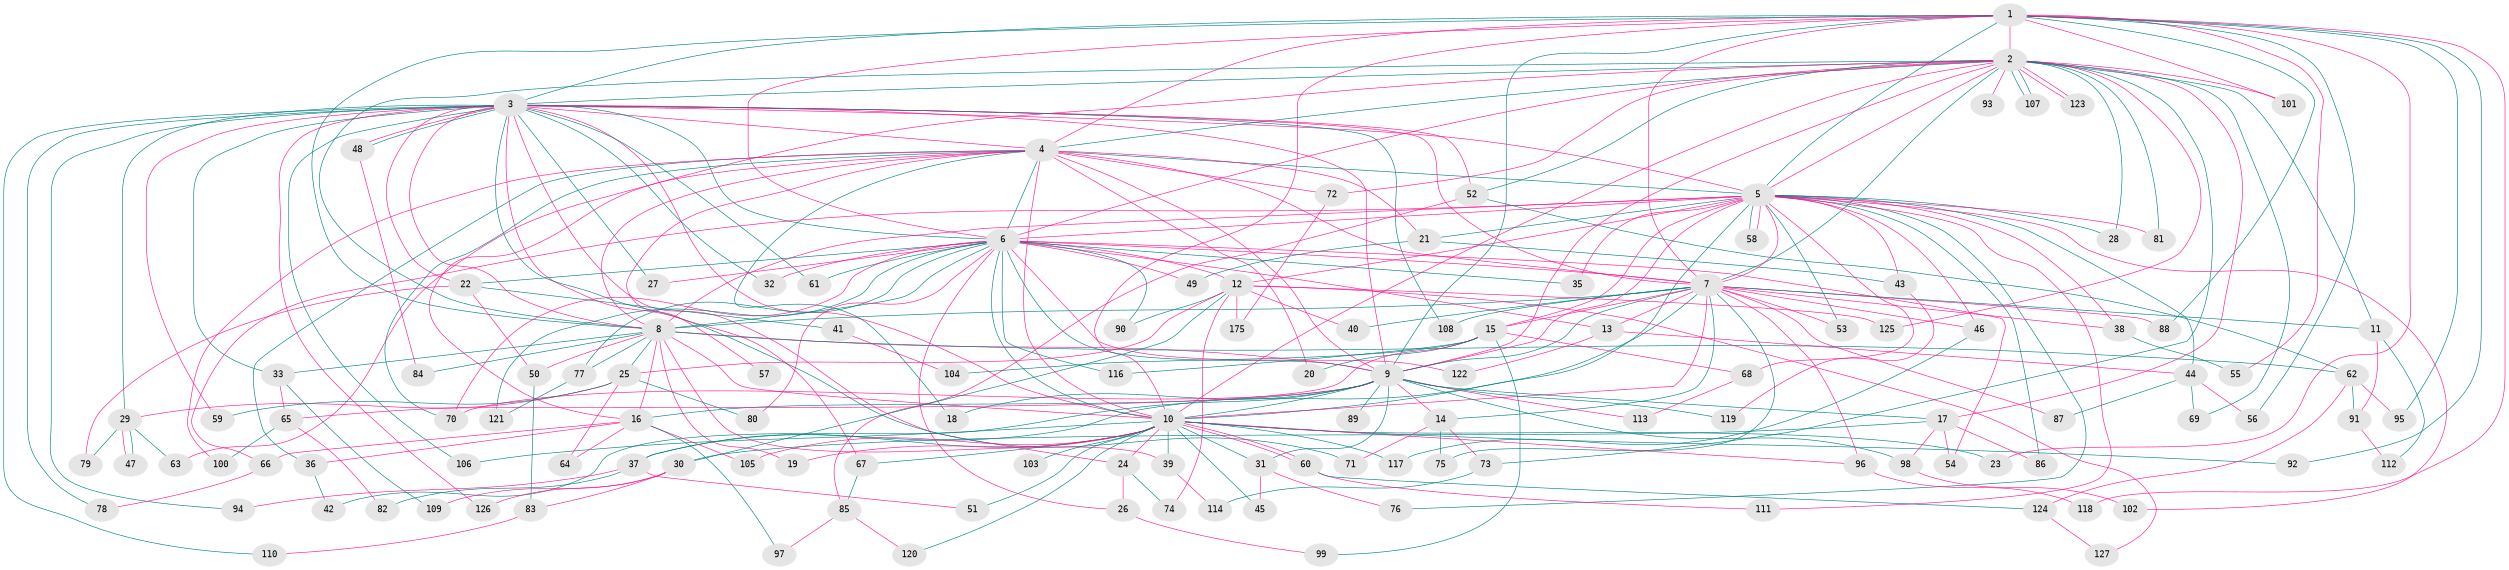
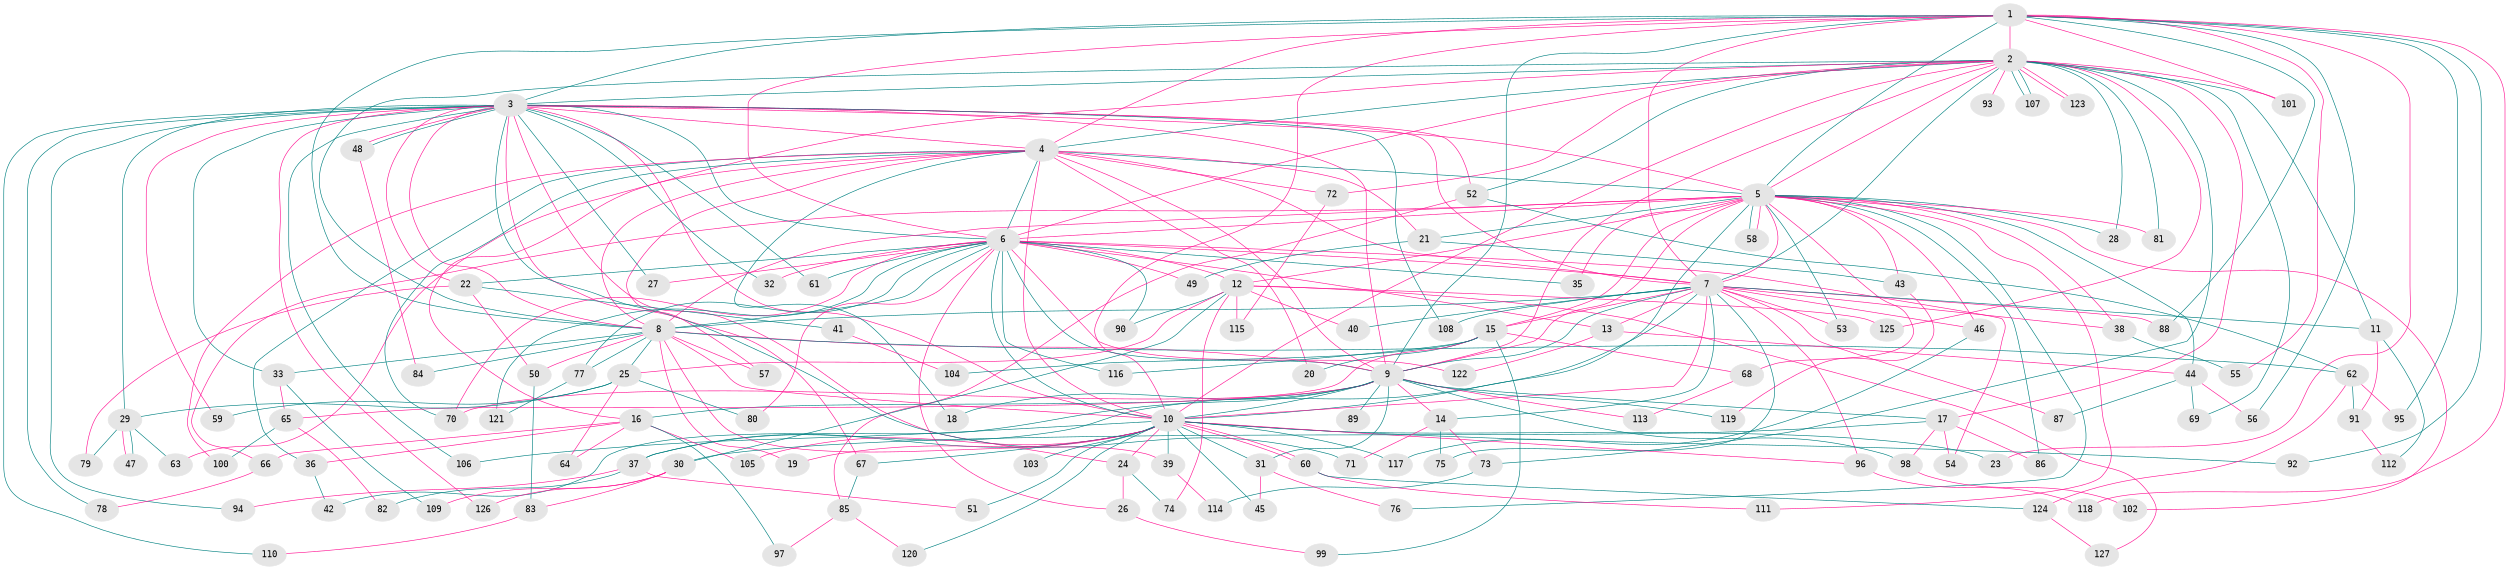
node "175": label "175" -> "115"
edge "8" -- "16": now "8" -- "57"
edge "25" -- "29": color deeppink -> teal
